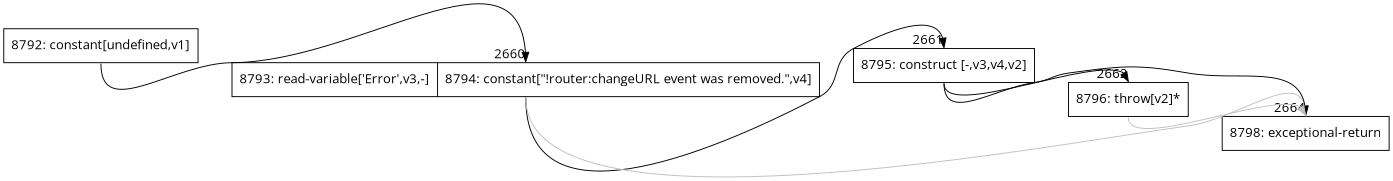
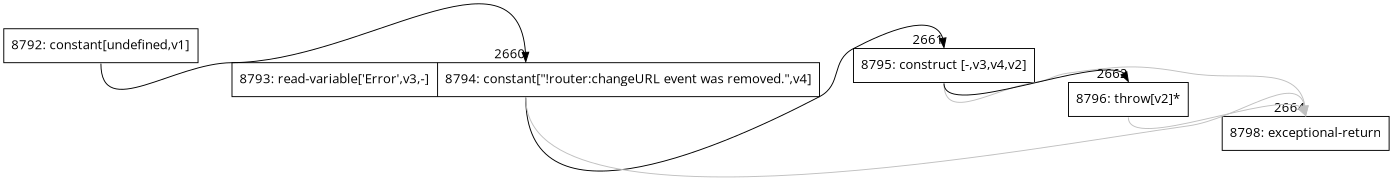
edge "8795: construct [-,v3,v4,v2]" -> "8798: exceptional-return": color black -> gray
